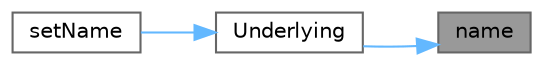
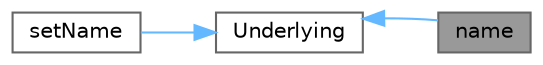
edge "Underlying" -> "name": reversed
